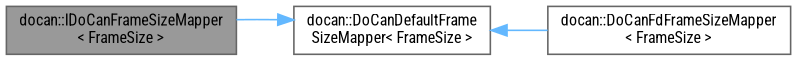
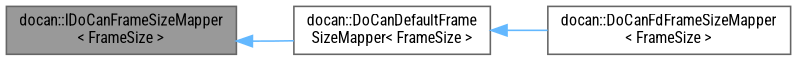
edge "docan::IDoCanFrameSizeMapper < FrameSize >" -> "docan::DoCanDefaultFrame SizeMapper< FrameSize >": reversed
